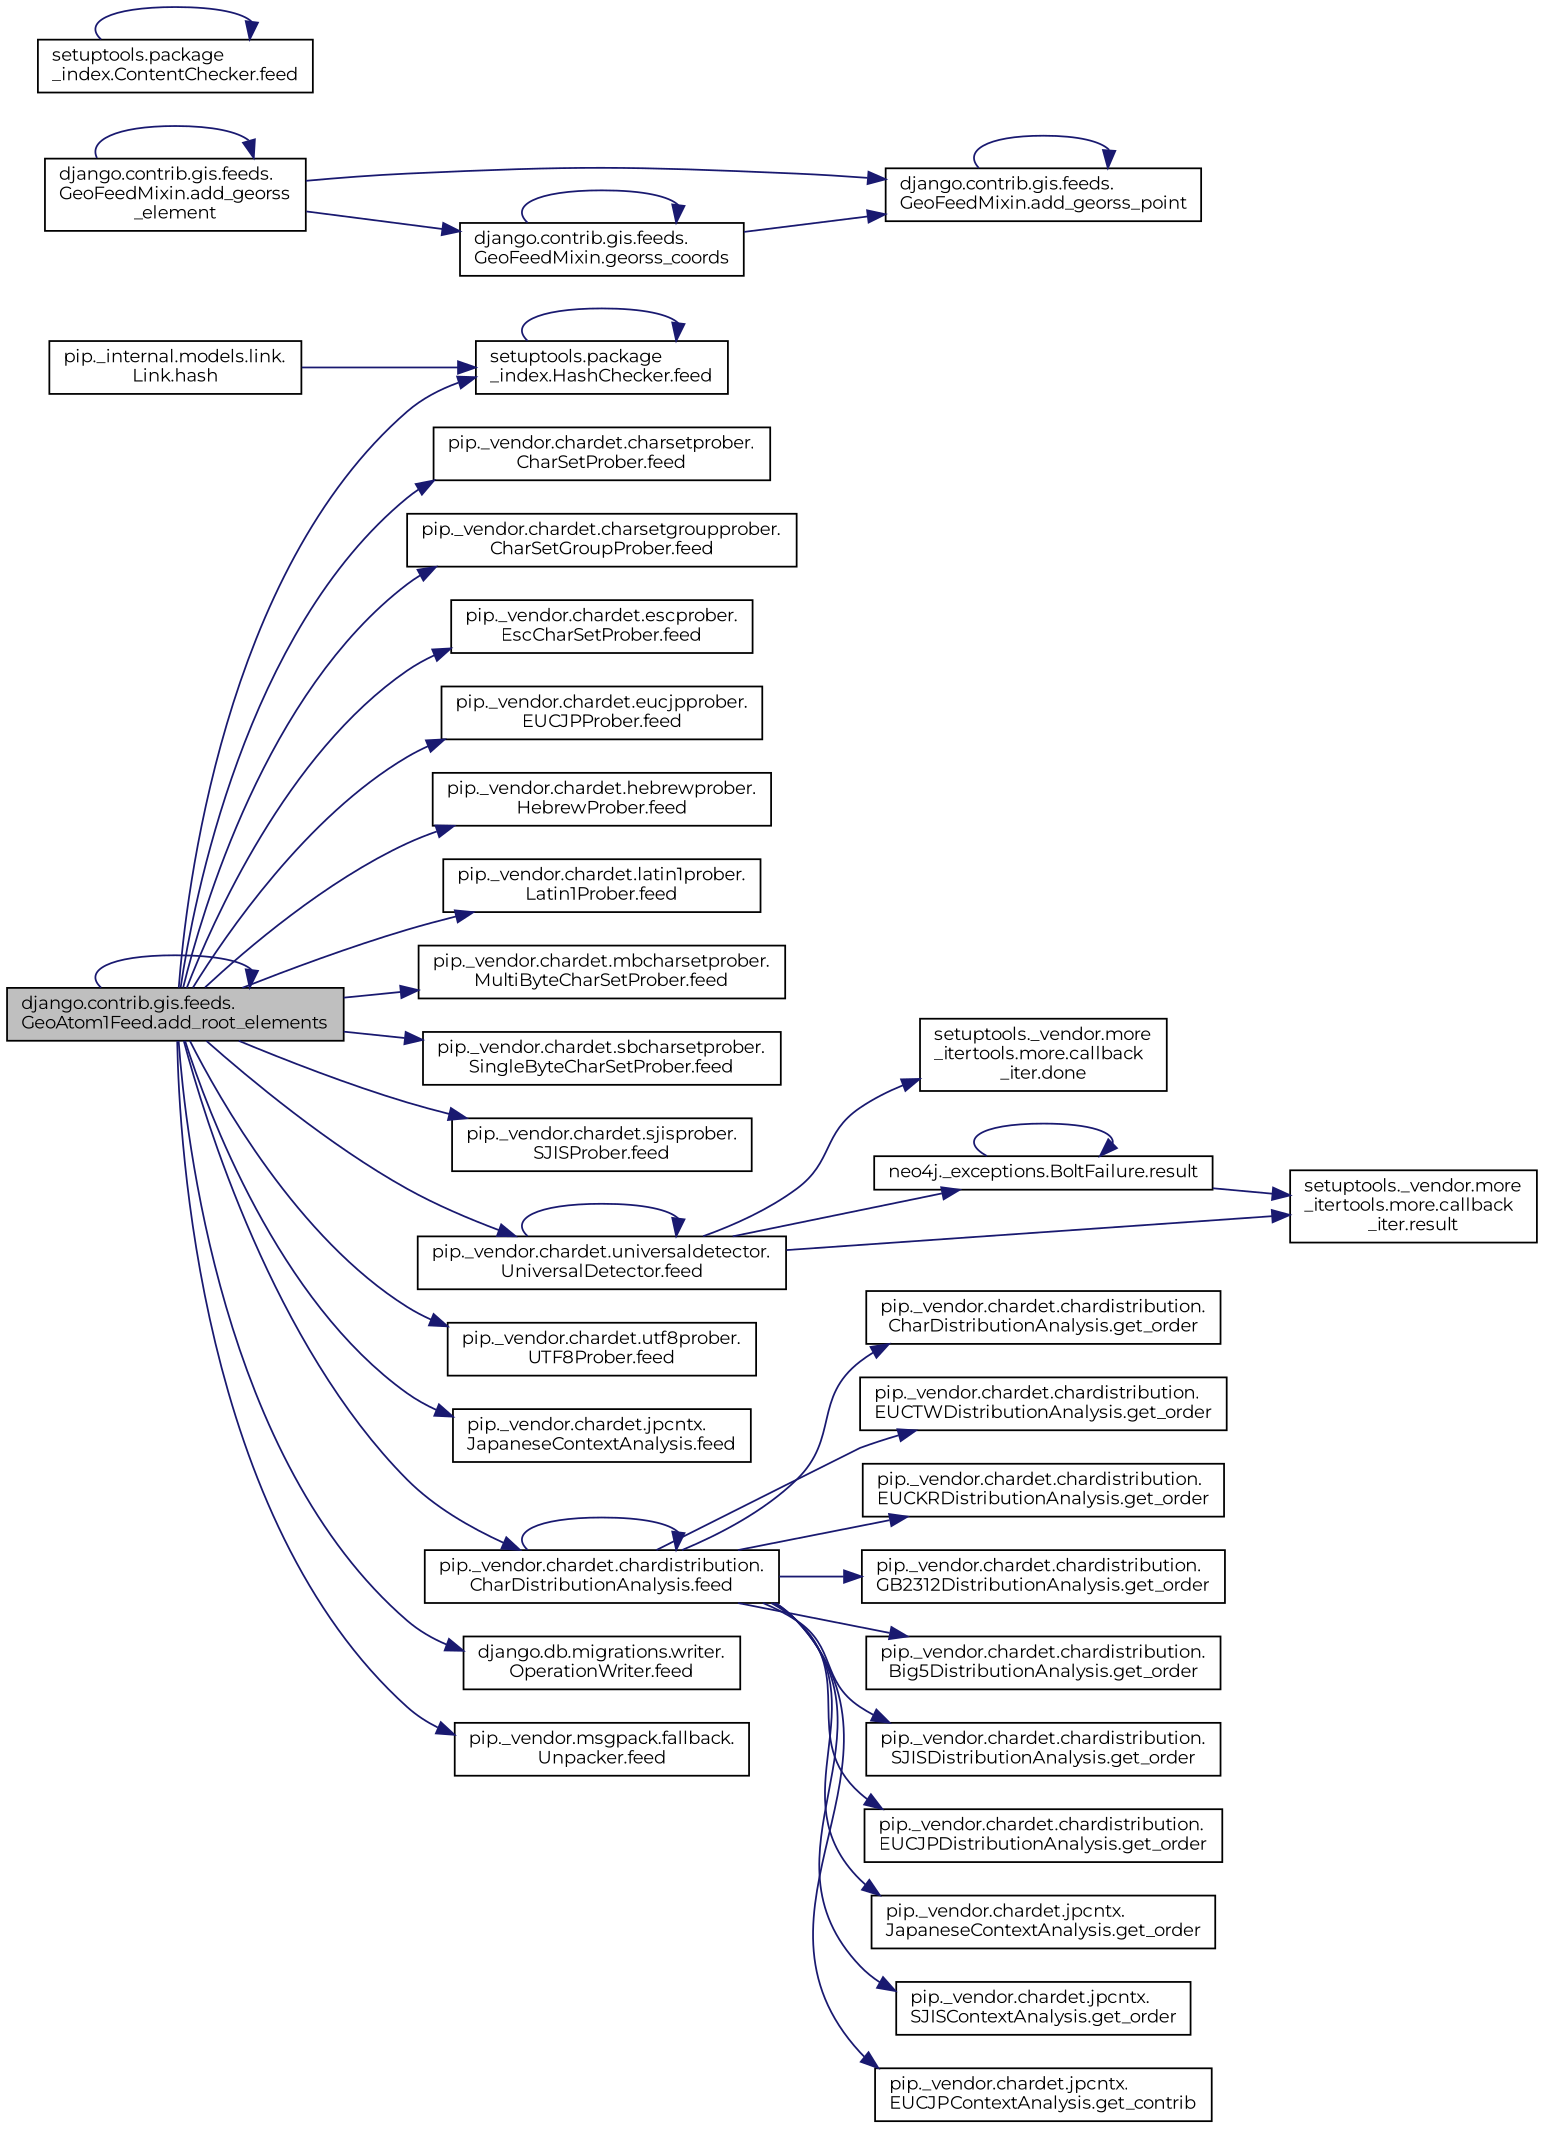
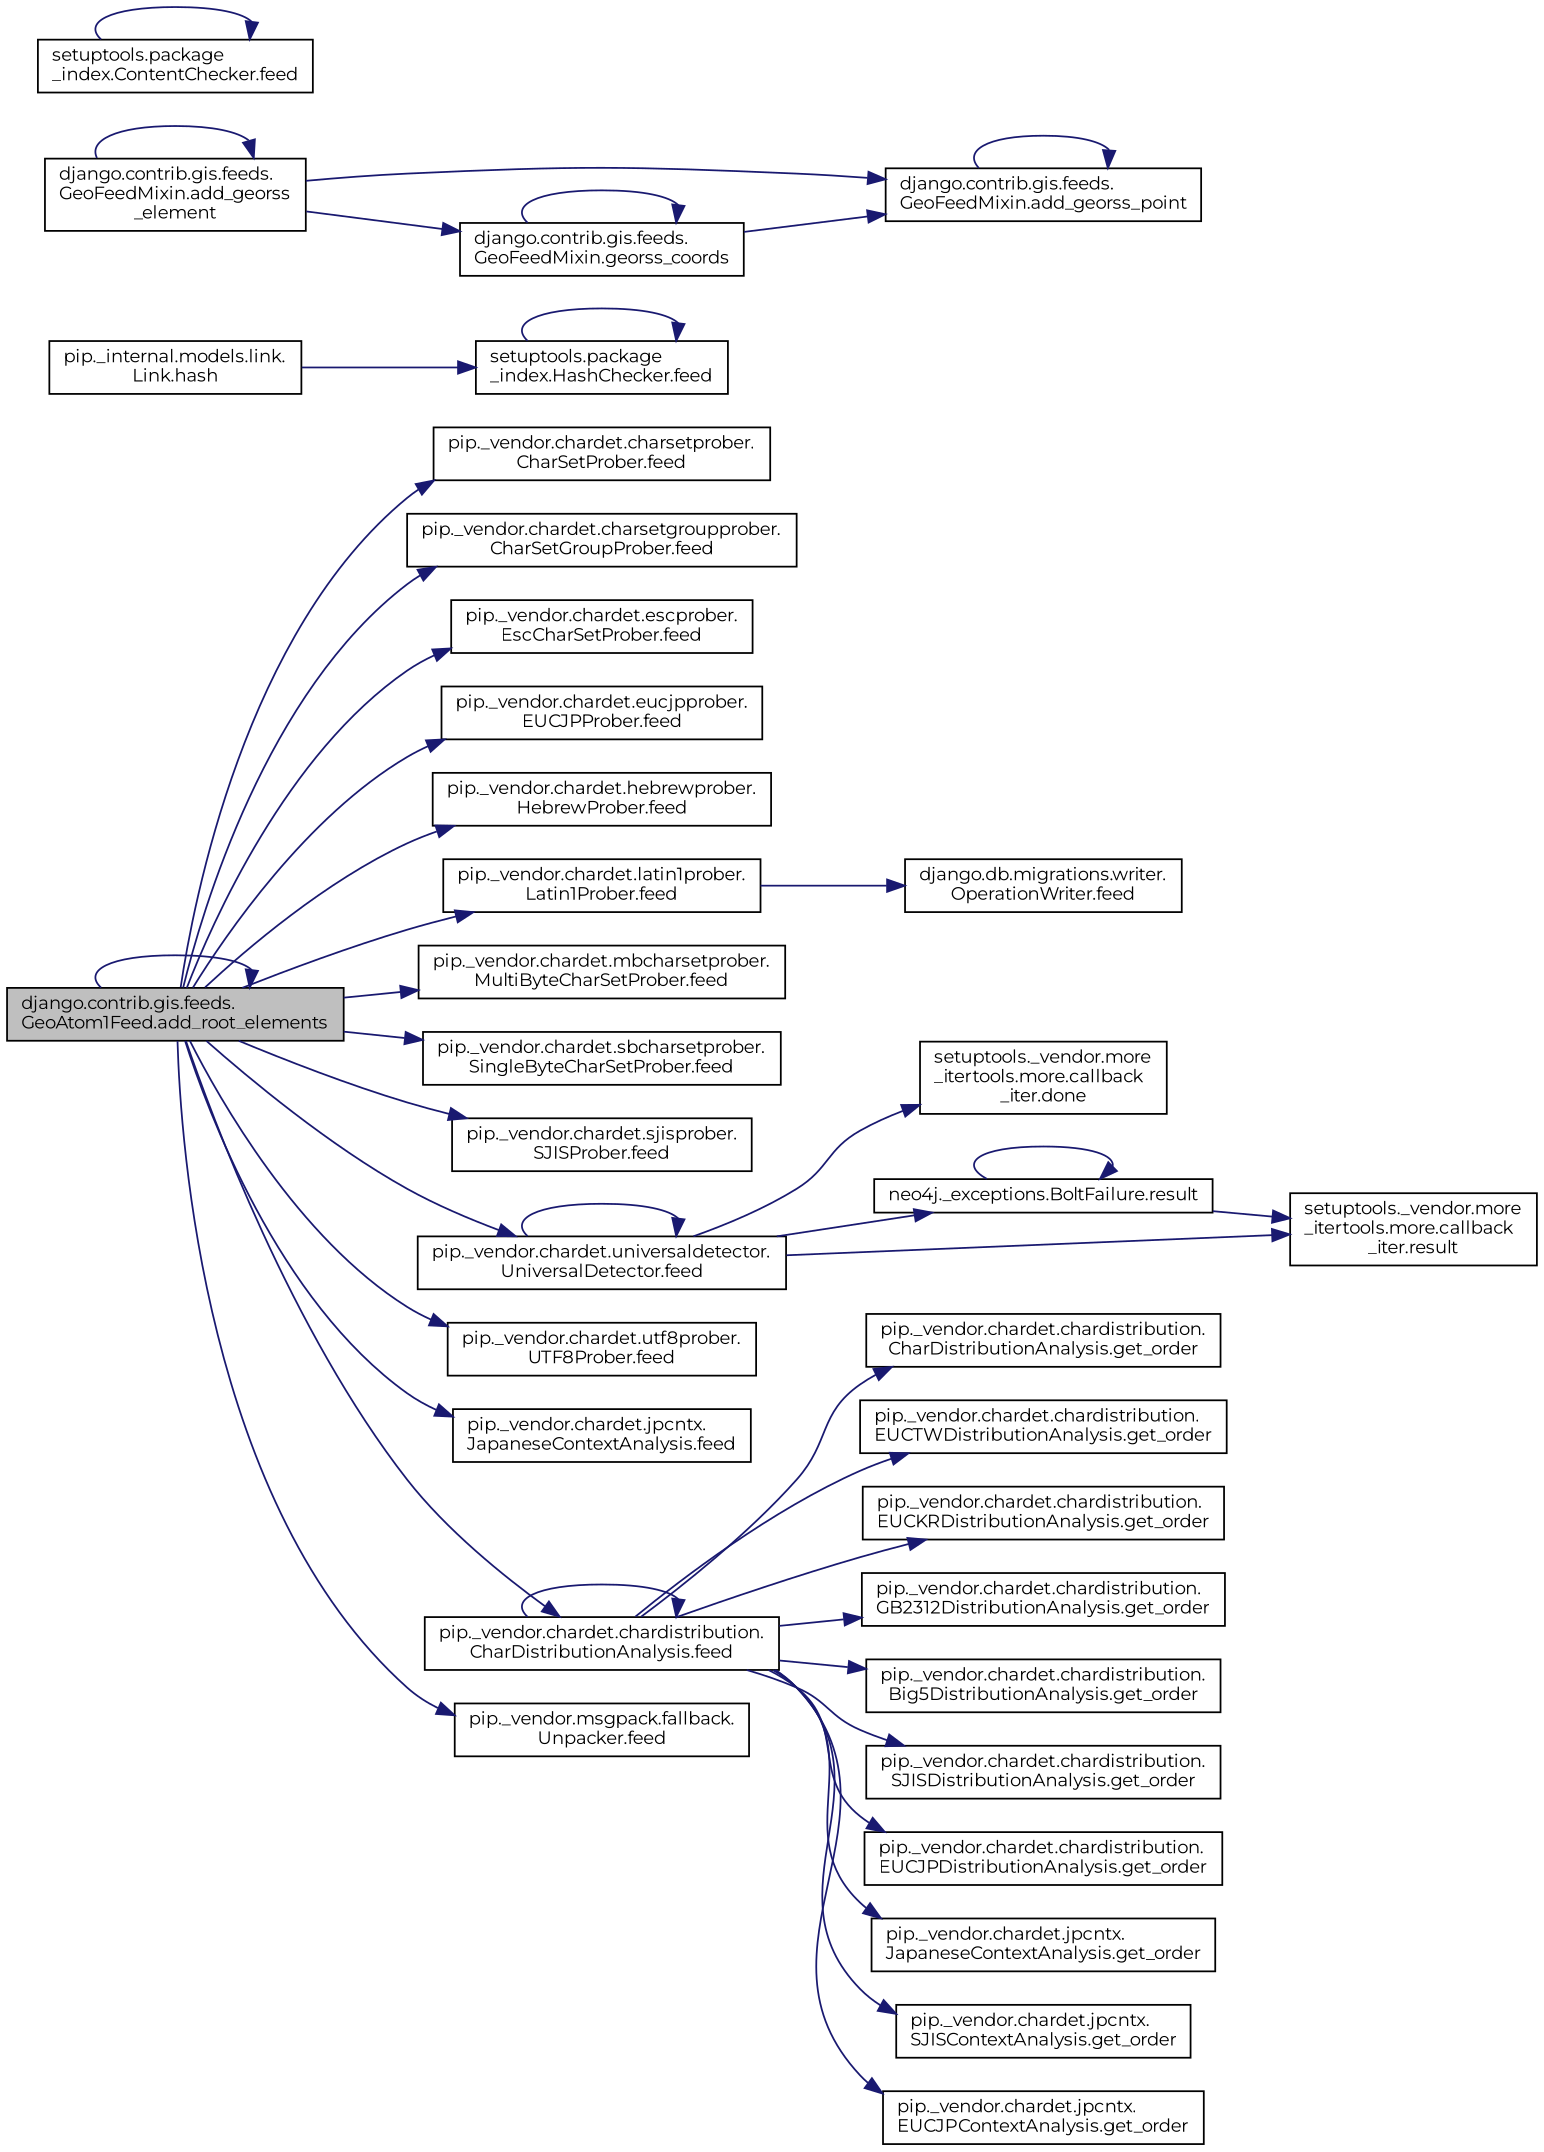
edge "django.contrib.gis.feeds. GeoAtom1Feed.add_root_elements" -> "setuptools.package _index.HashChecker.feed": removed
edge "django.contrib.gis.feeds. GeoAtom1Feed.add_root_elements" -> "django.db.migrations.writer. OperationWriter.feed": now "pip._vendor.chardet.latin1prober. Latin1Prober.feed" -> "django.db.migrations.writer. OperationWriter.feed"
node "pip._vendor.chardet.jpcntx. EUCJPContextAnalysis.get_contrib": label "pip._vendor.chardet.jpcntx. EUCJPContextAnalysis.get_contrib" -> "pip._vendor.chardet.jpcntx. EUCJPContextAnalysis.get_order"
